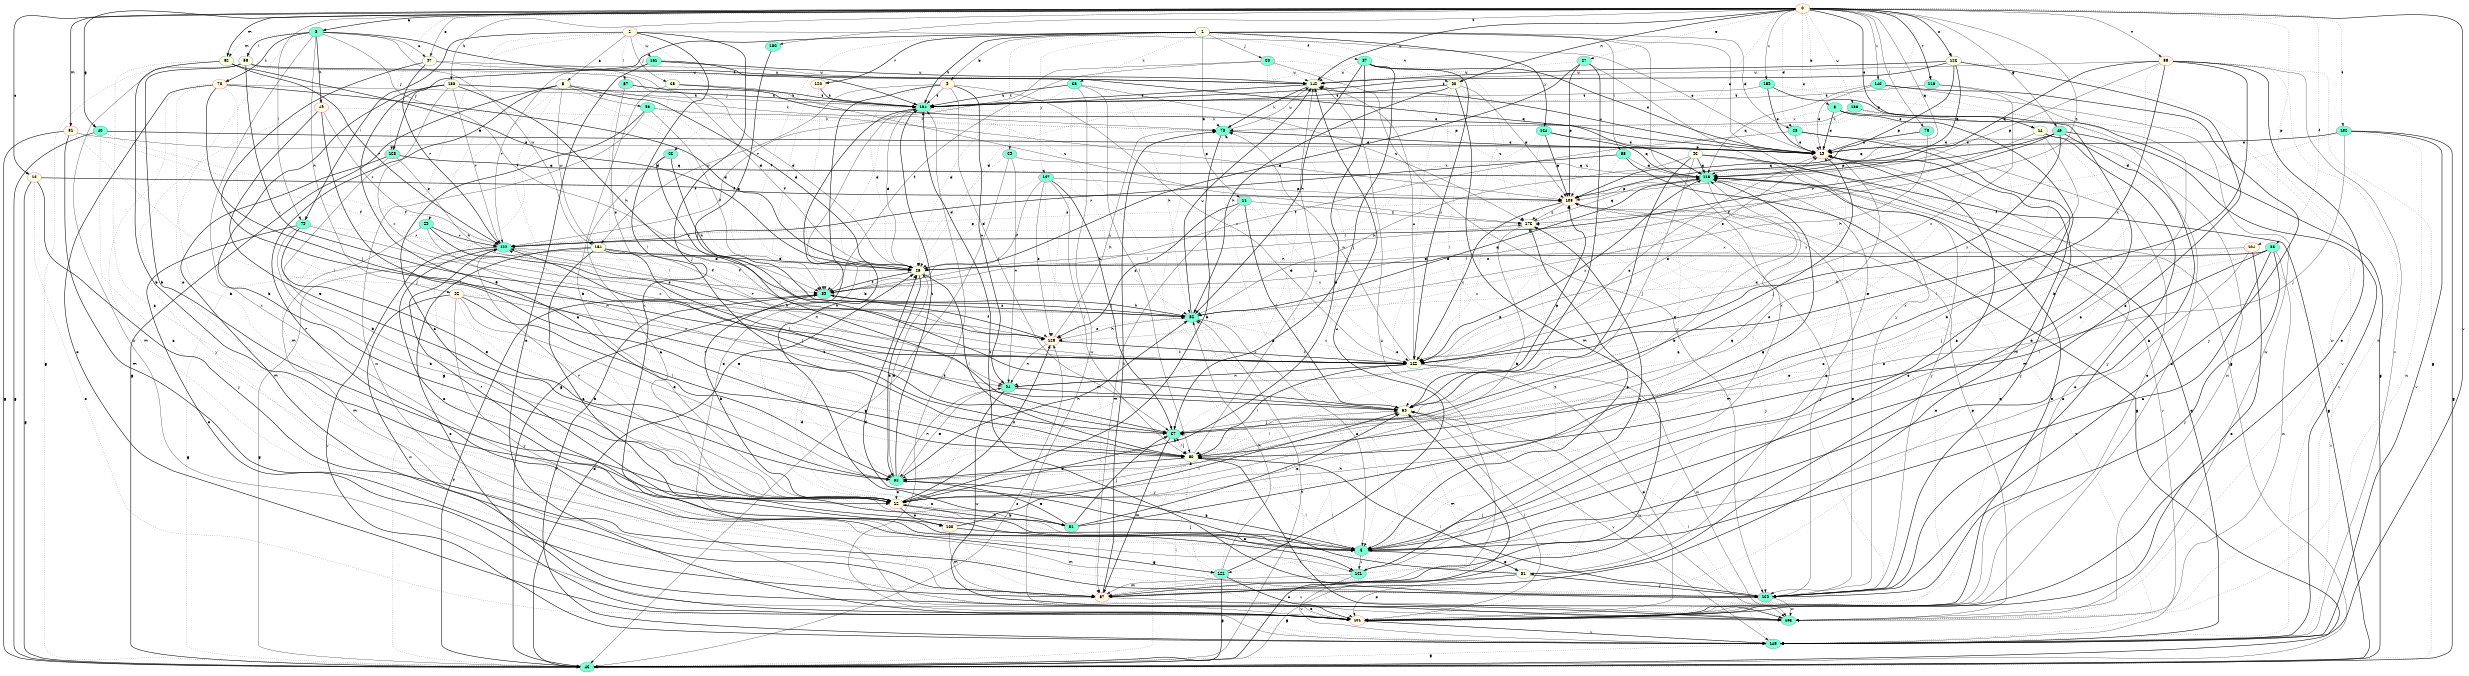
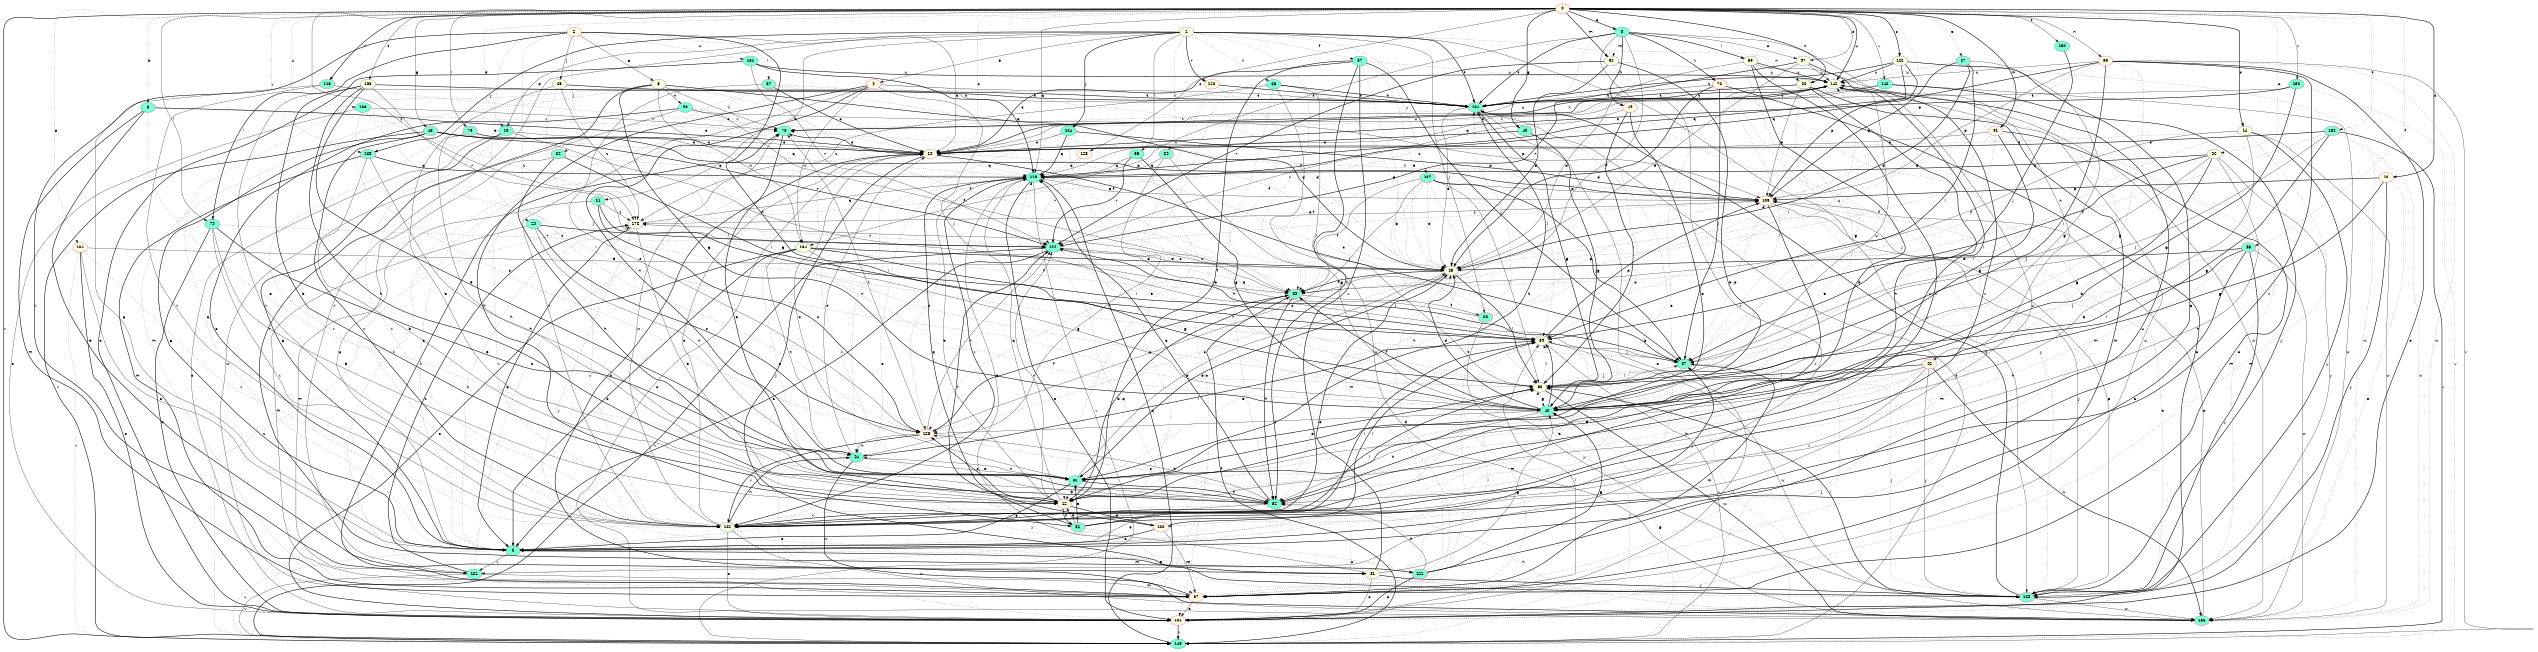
edge "60" -> "39": reversed
node "123": added
